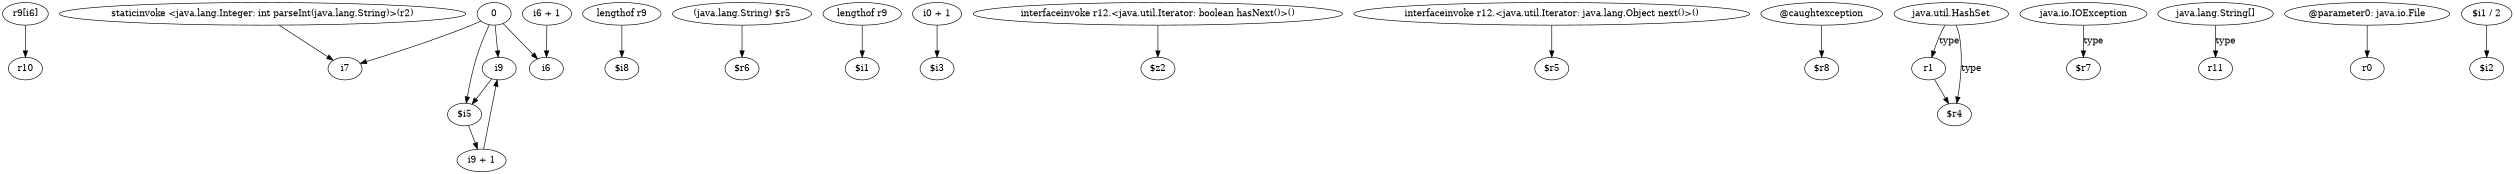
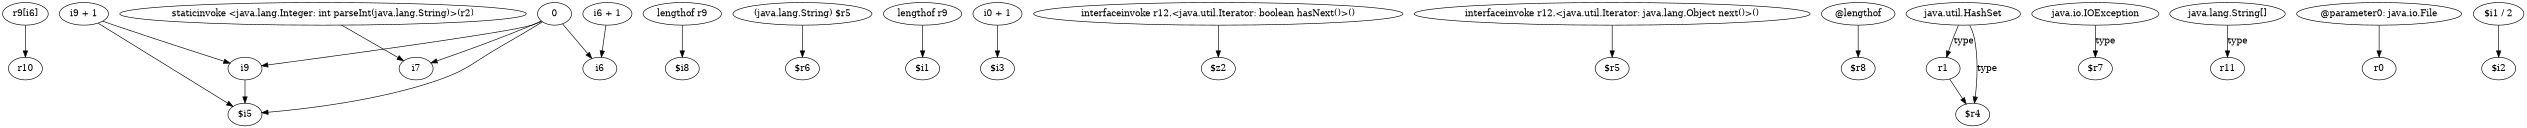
node "@caughtexception": label "@caughtexception" -> "@lengthof"
edge "$i5" -> "i9 + 1": reversed
